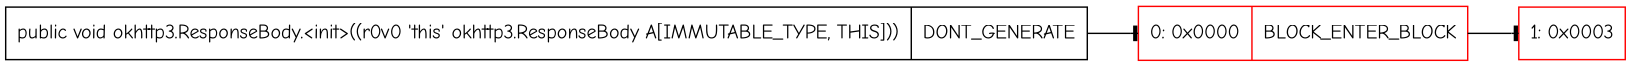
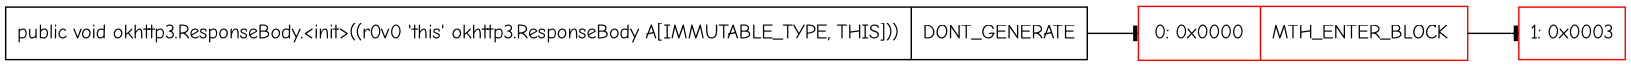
node "0: 0x0000": text "BLOCK_ENTER_BLOCK" -> "MTH_ENTER_BLOCK"
